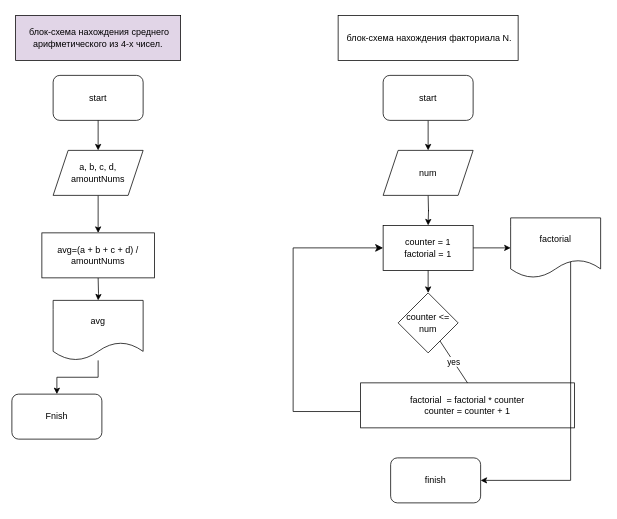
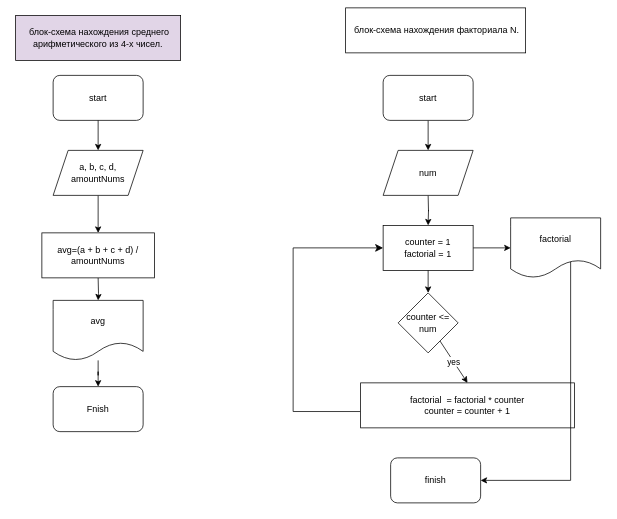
node "блок-схема нахождения факториала N.": moved (428, 38) -> (435, 30)
edge "counter <= num" -- "factorial = factorial * counter counter = counter + 1": arrowhead none -> classic
node "Fnish": moved (57, 417) -> (98, 409)
